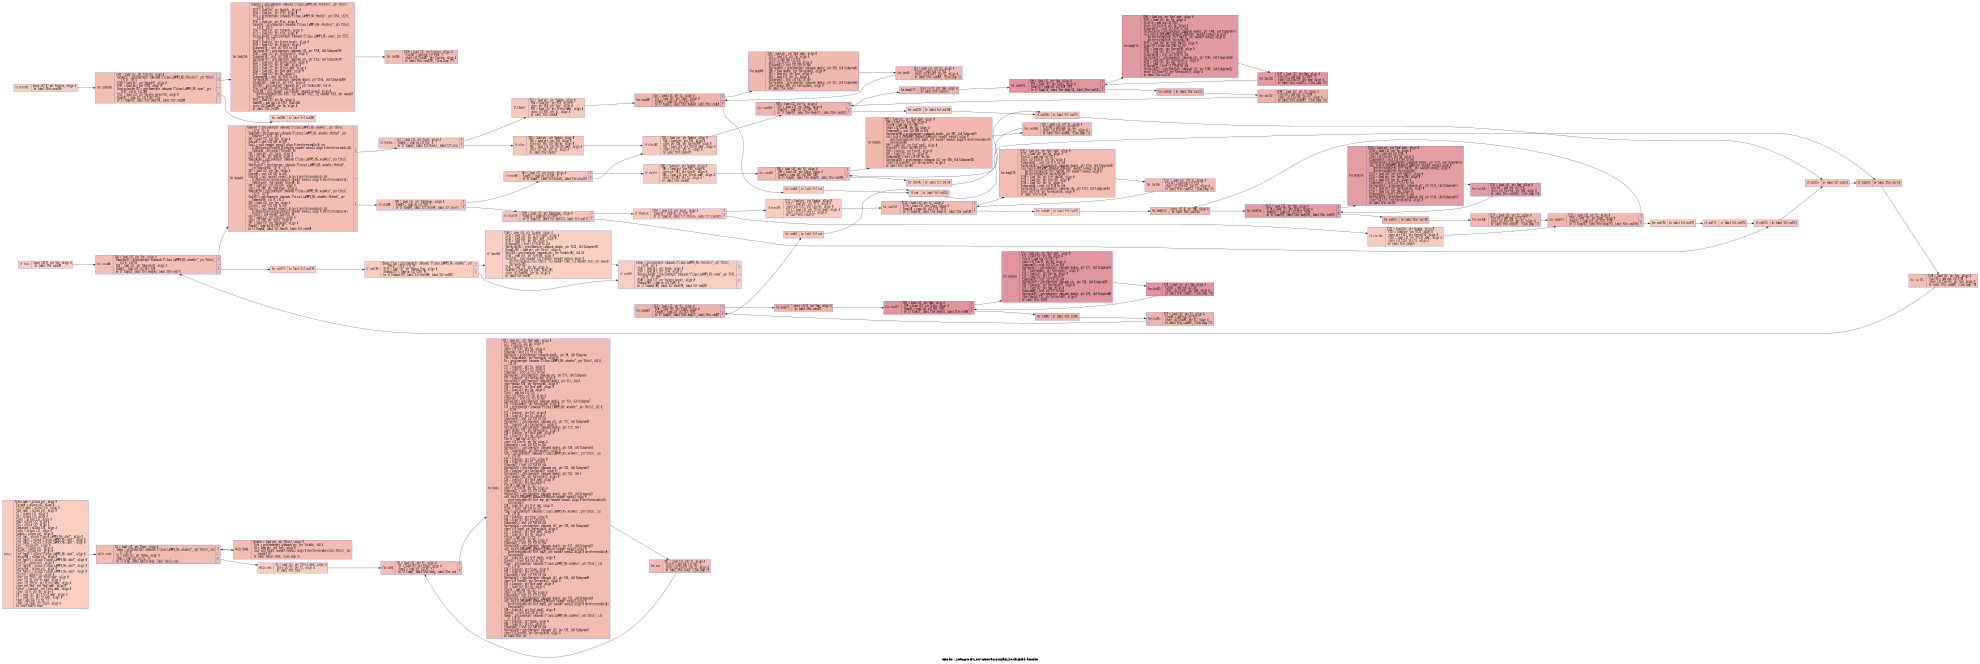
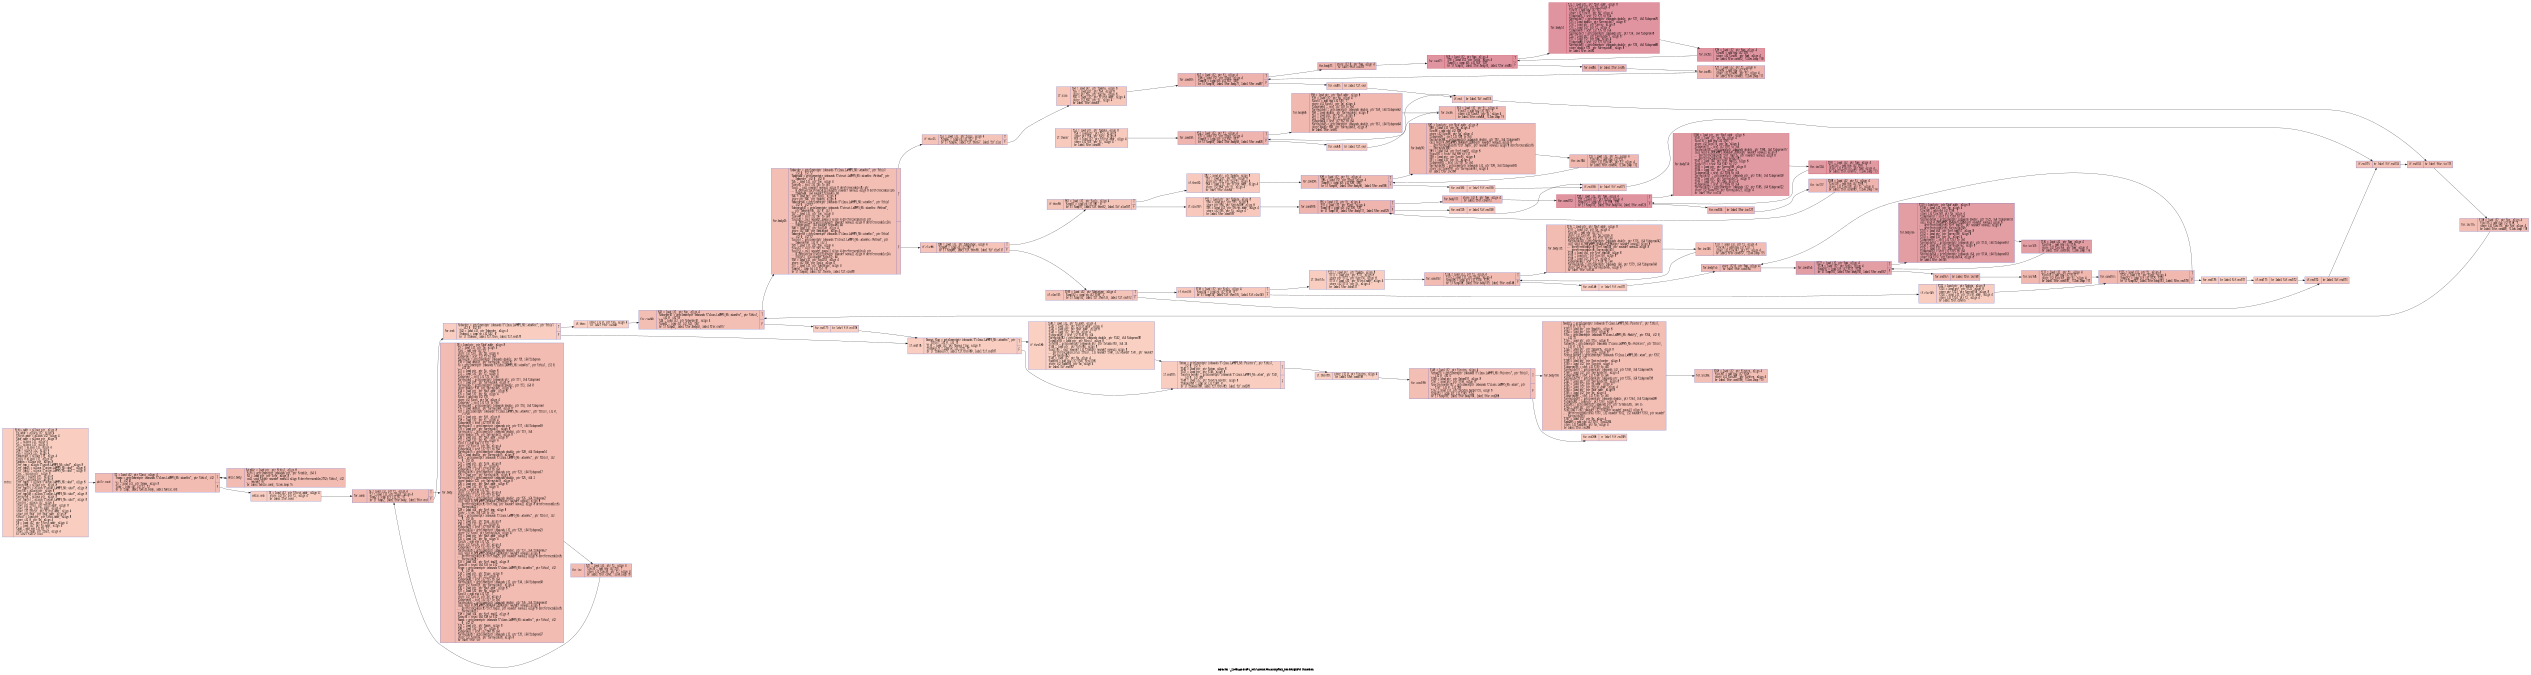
edge "if.then55:" -> "if.then57:": removed
edge "if.else:" -> "if.else107:": now "if.else:" -> "for.cond69:"
node "for.end:": added
edge "if.end187:" -> "if.then189:": added
